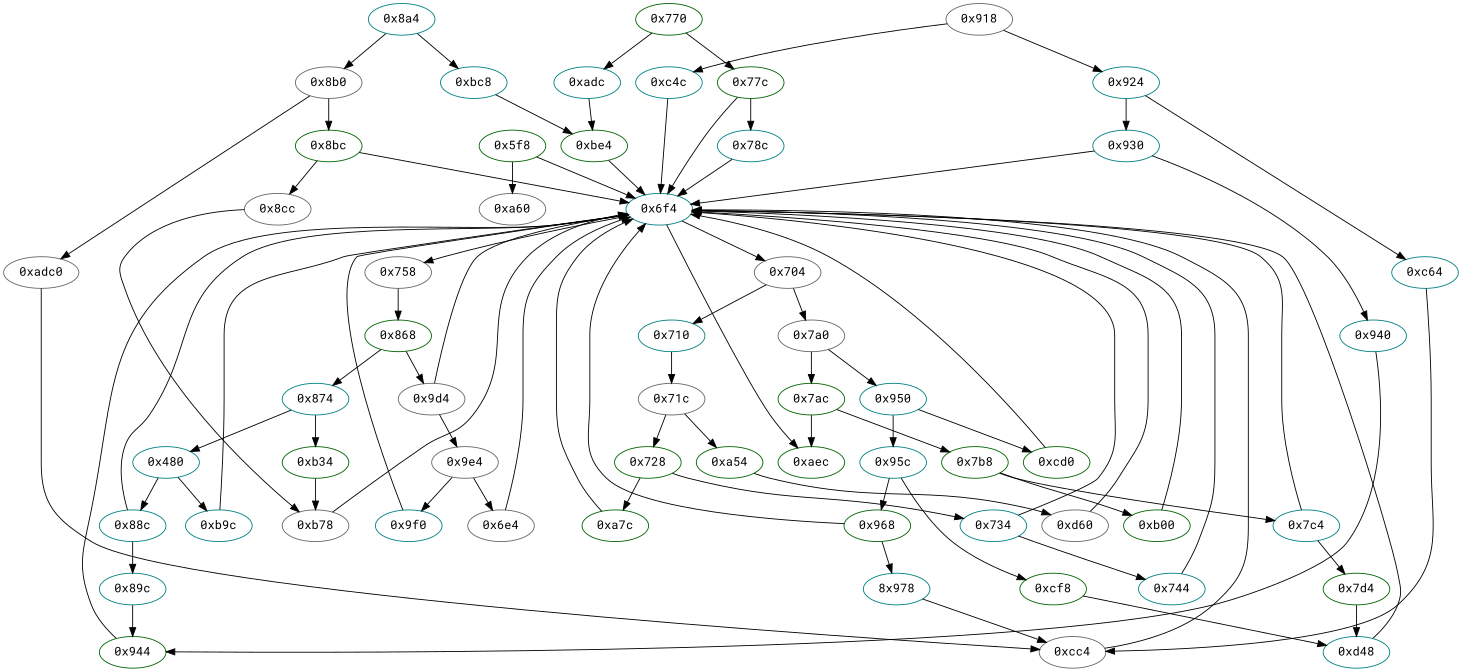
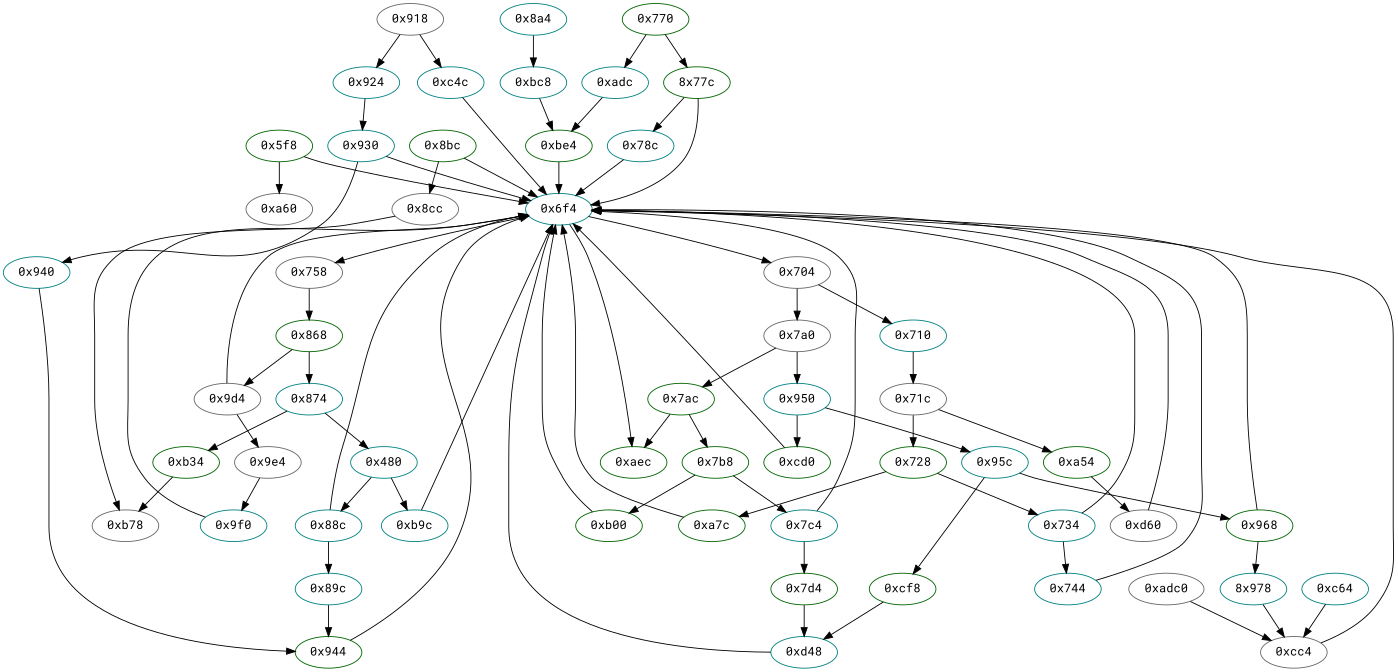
node "0x8b0": removed
node "0x77c": label "0x77c" -> "8x77c"
edge "0x924" -> "0xc64": removed
edge "0xb78" -> "0x6f4": removed
node "0x6e4": removed
